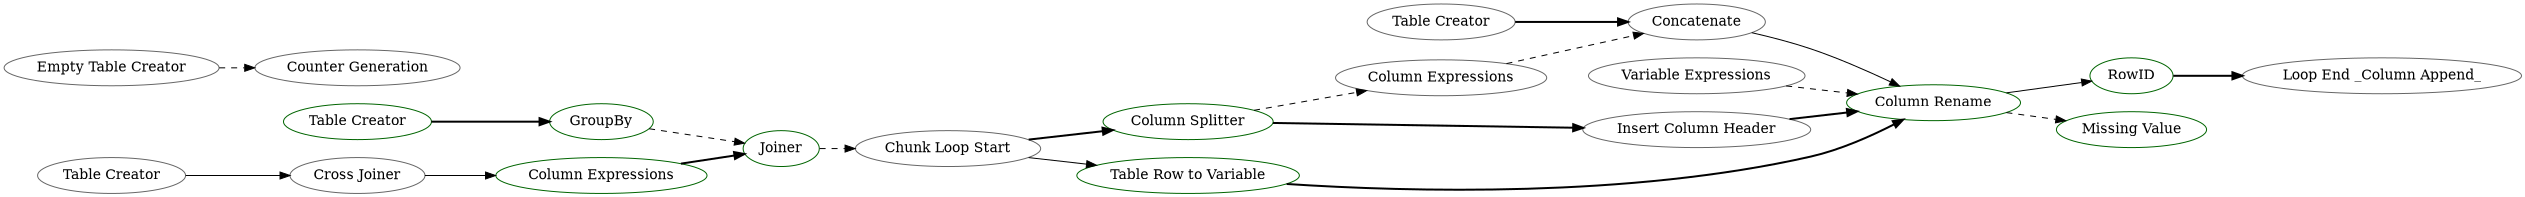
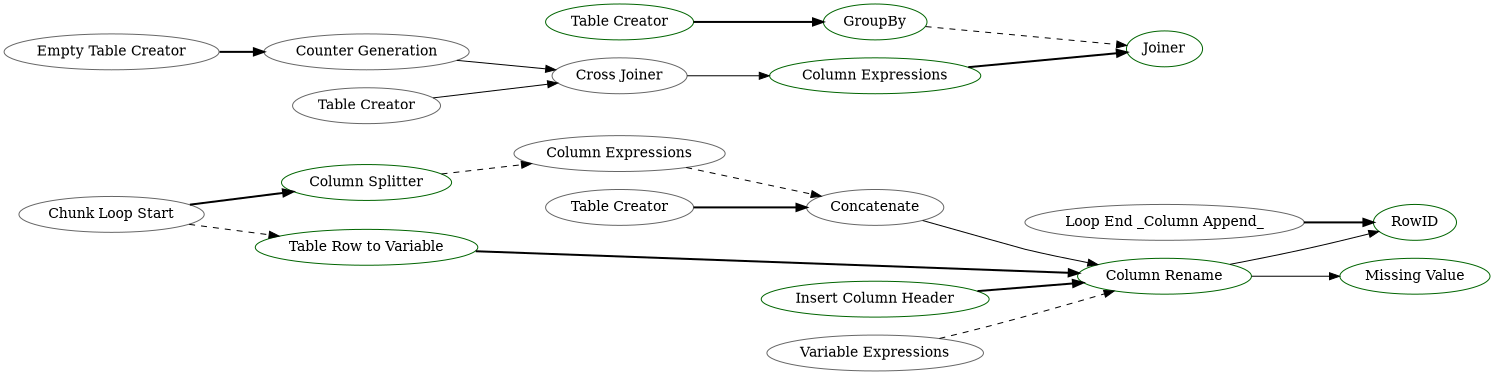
edge "Counter Generation" -> "Cross Joiner": added
edge "Empty Table Creator" -> "Counter Generation": style dashed -> bold
edge "RowID" -> "Loop End _Column Append_": reversed
edge "Column Rename" -> "Missing Value": style dashed -> solid
edge "Column Splitter" -> "Insert Column Header": removed
node "Insert Column Header": color gray40 -> darkgreen
edge "Joiner" -> "Chunk Loop Start": removed
edge "Chunk Loop Start" -> "Table Row to Variable": style solid -> dashed
